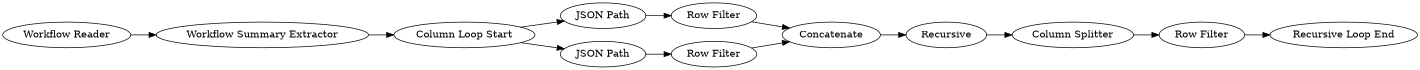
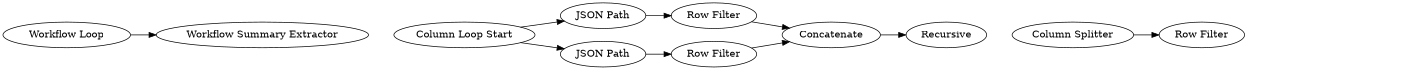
node "Workflow Reader": label "Workflow Reader" -> "Workflow Loop"
edge "Workflow Summary Extractor" -> "Column Loop Start": removed
edge "Recursive" -> "Column Splitter": removed
node "Recursive Loop End": removed
